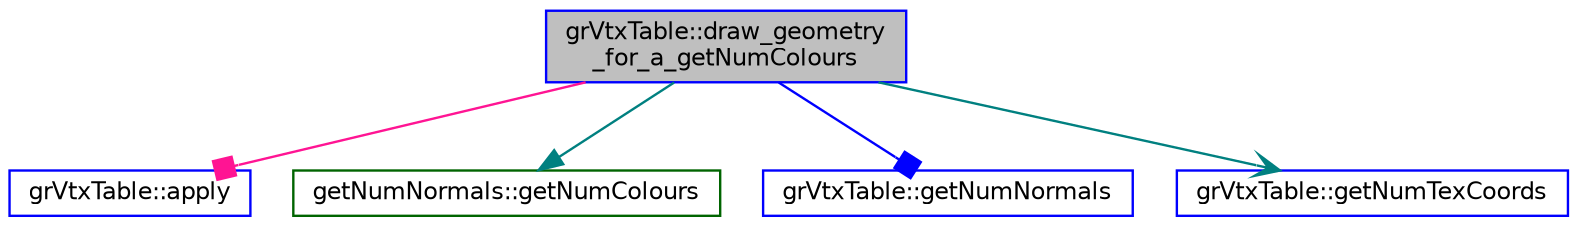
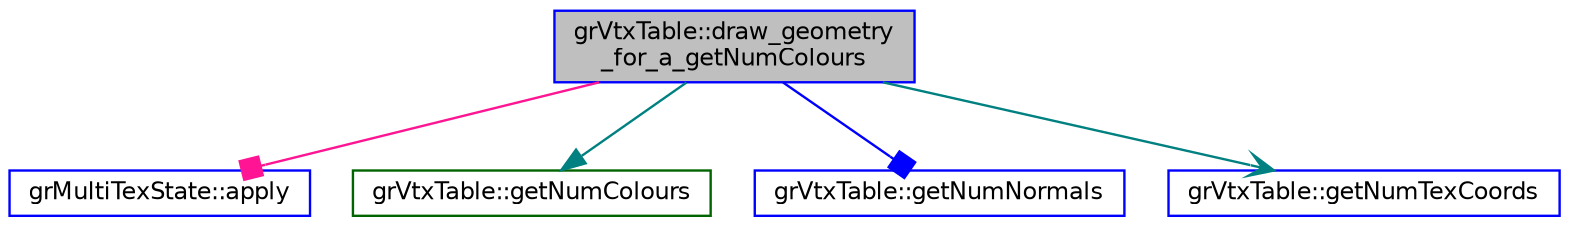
node "grVtxTable::apply": label "grVtxTable::apply" -> "grMultiTexState::apply"
node "getNumNormals::getNumColours": label "getNumNormals::getNumColours" -> "grVtxTable::getNumColours"
